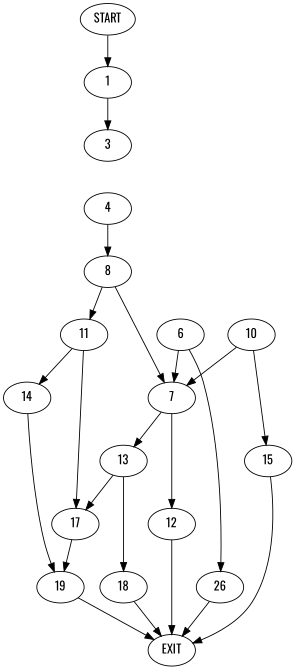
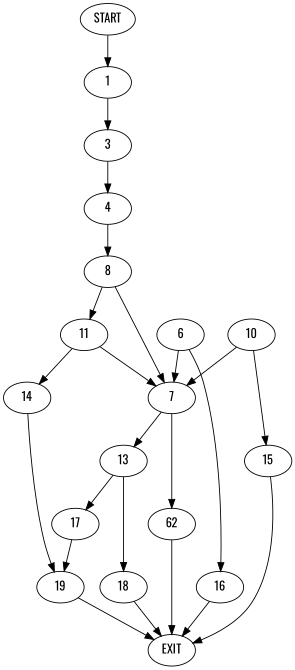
edge "3" -> "4": added
edge "11" -> "17": now "11" -> "7"
node "12": label "12" -> "62"
node "26": label "26" -> "16"
